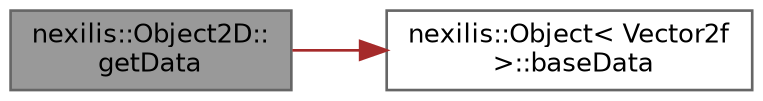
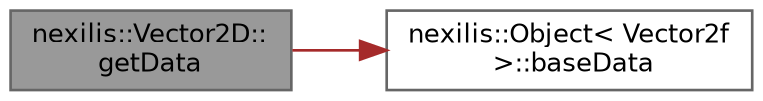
node "nexilis::Object2D:: getData": label "nexilis::Object2D:: getData" -> "nexilis::Vector2D:: getData"
